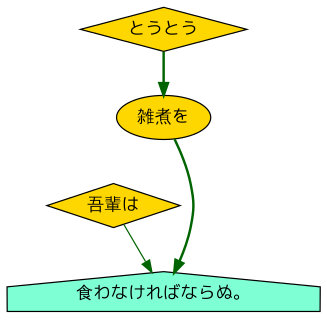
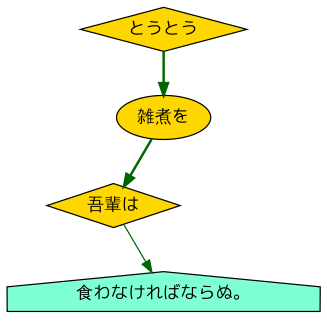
edge "雑煮を" -> "食わなければならぬ。": now "雑煮を" -> "吾輩は"
